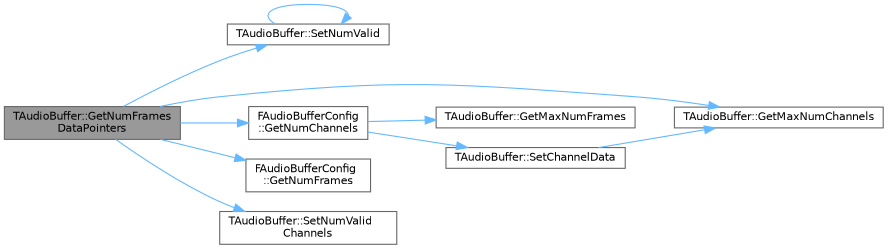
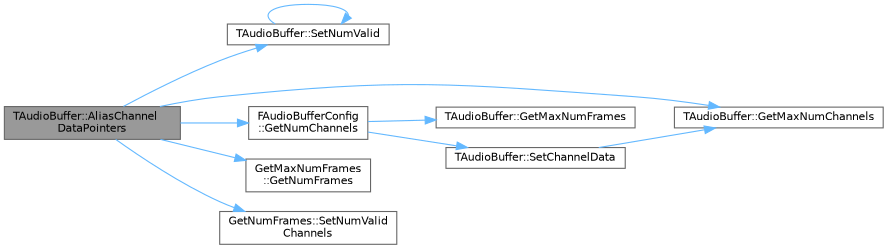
node "TAudioBuffer::GetNumFrames DataPointers": label "TAudioBuffer::GetNumFrames DataPointers" -> "TAudioBuffer::AliasChannel DataPointers"
node "FAudioBufferConfig ::GetNumFrames": label "FAudioBufferConfig ::GetNumFrames" -> "GetMaxNumFrames ::GetNumFrames"
node "TAudioBuffer::SetNumValid Channels": label "TAudioBuffer::SetNumValid Channels" -> "GetNumFrames::SetNumValid Channels"
